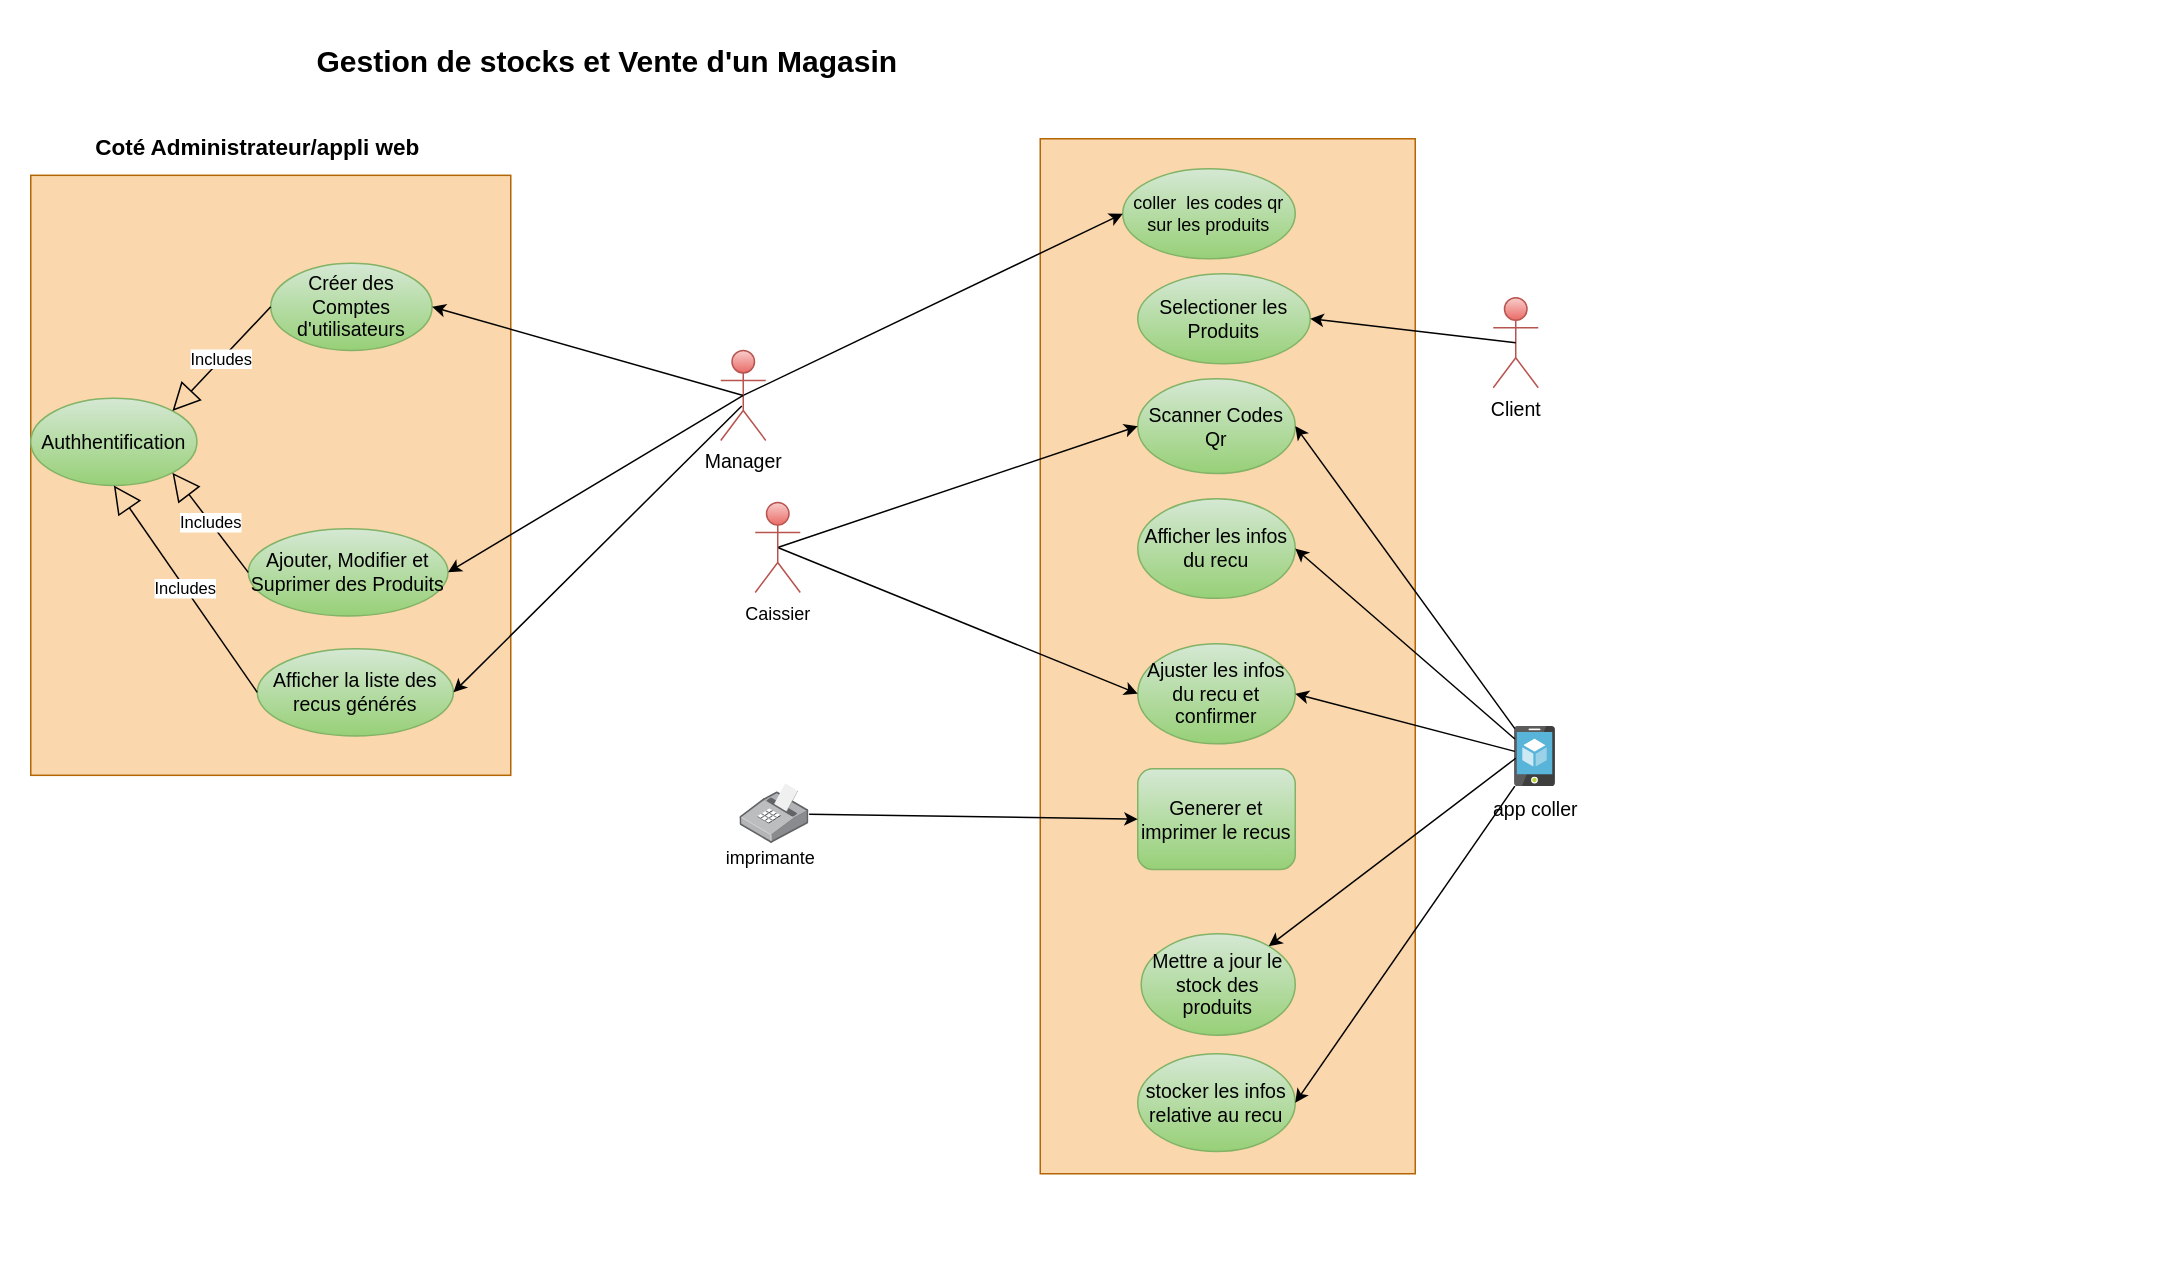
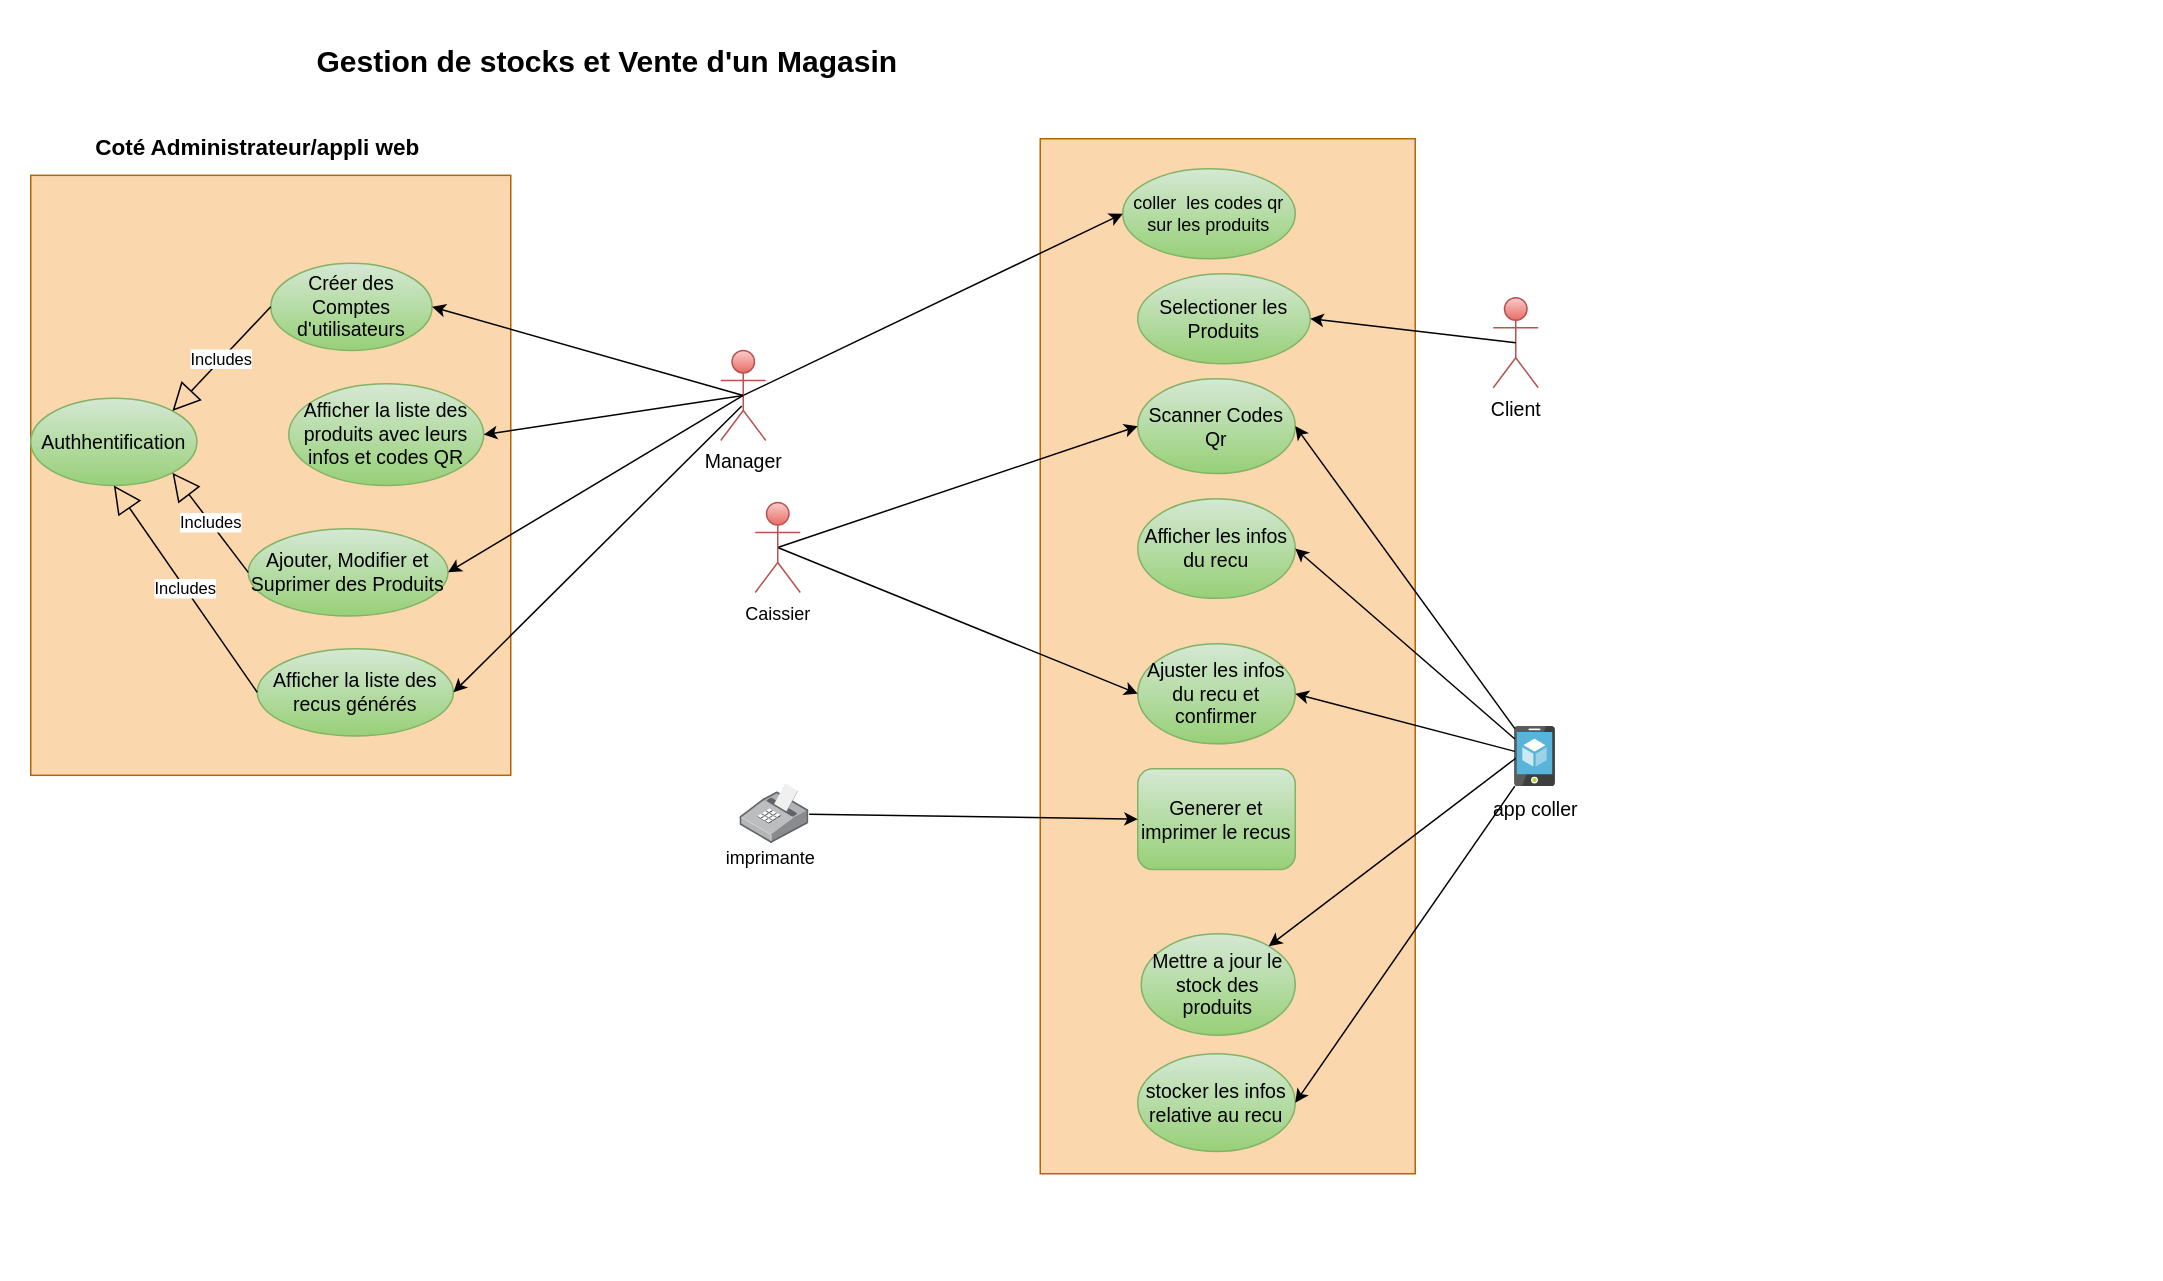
edge "Manager" -> "Afficher la liste des produits avec leurs infos et codes QR": added
node "Afficher la liste des produits avec leurs infos et codes QR": added
